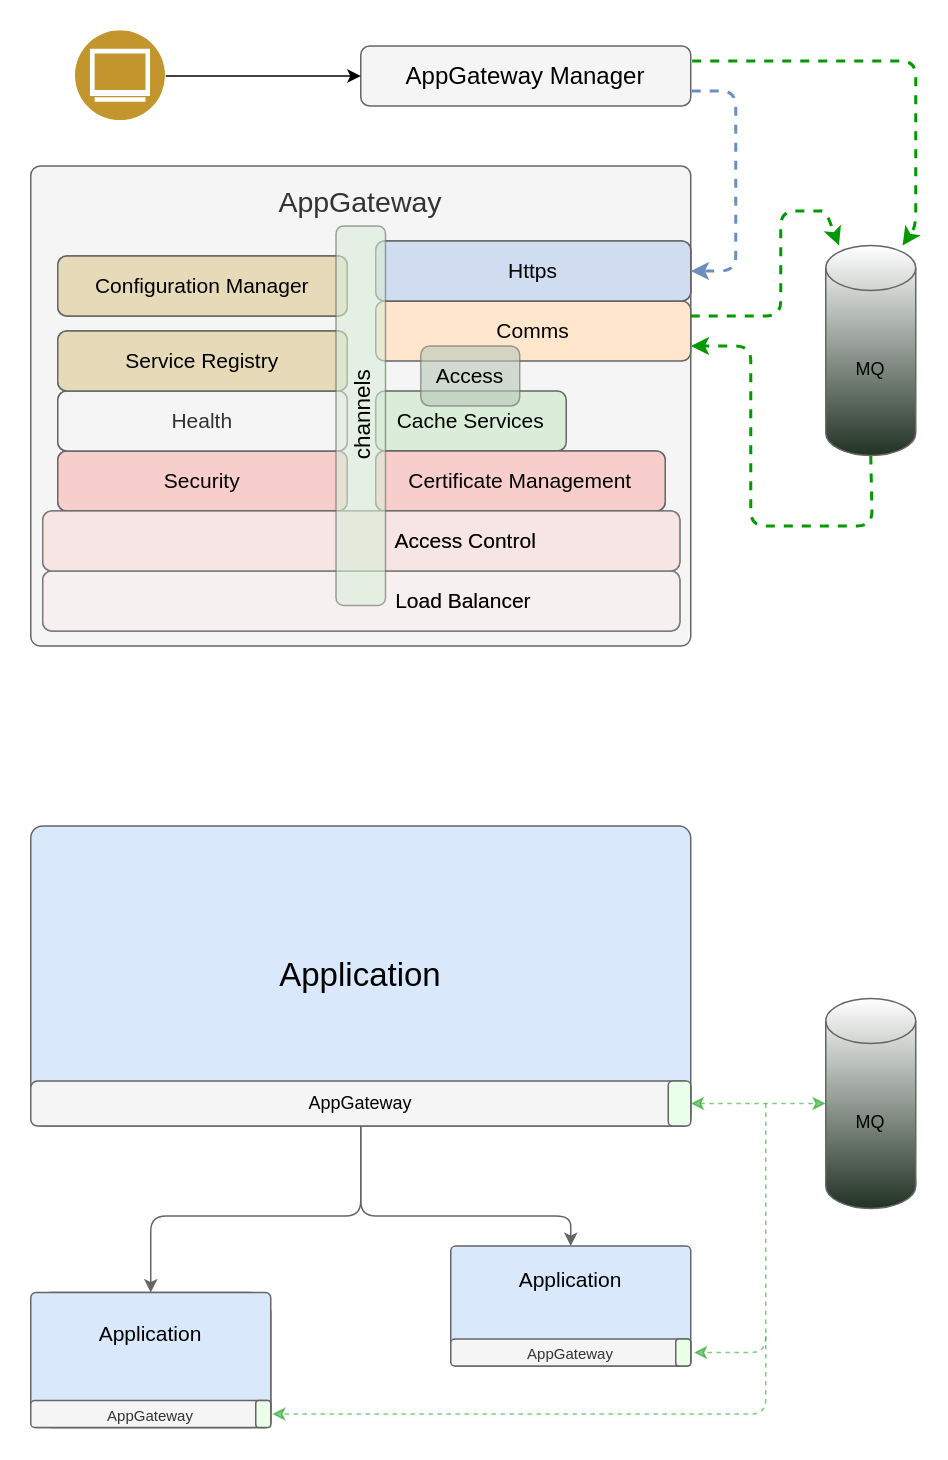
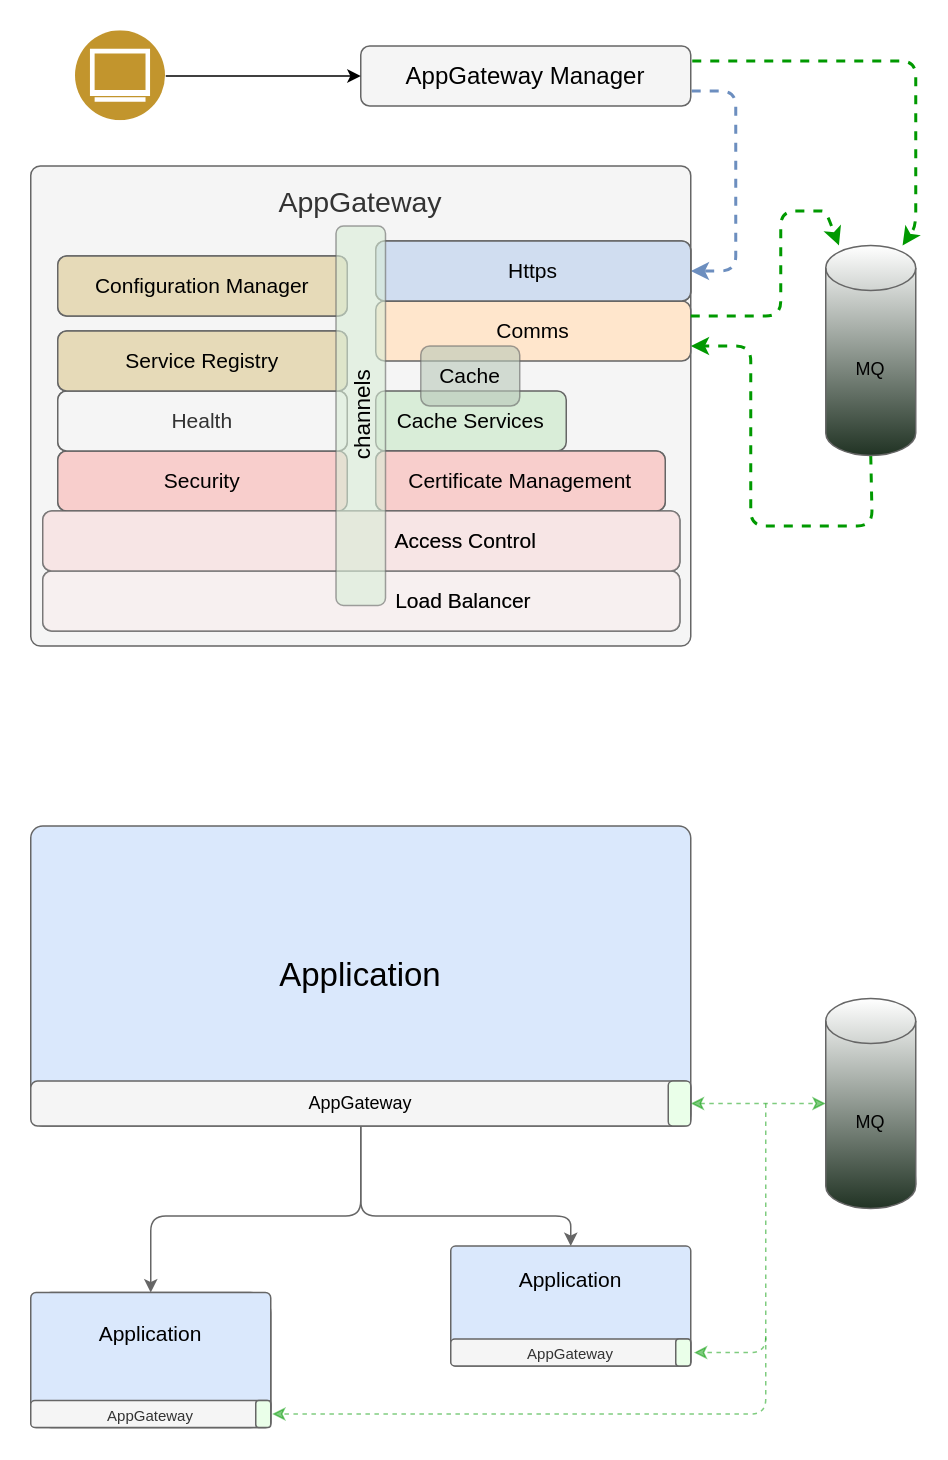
node "Access": label "Access" -> "Cache"
